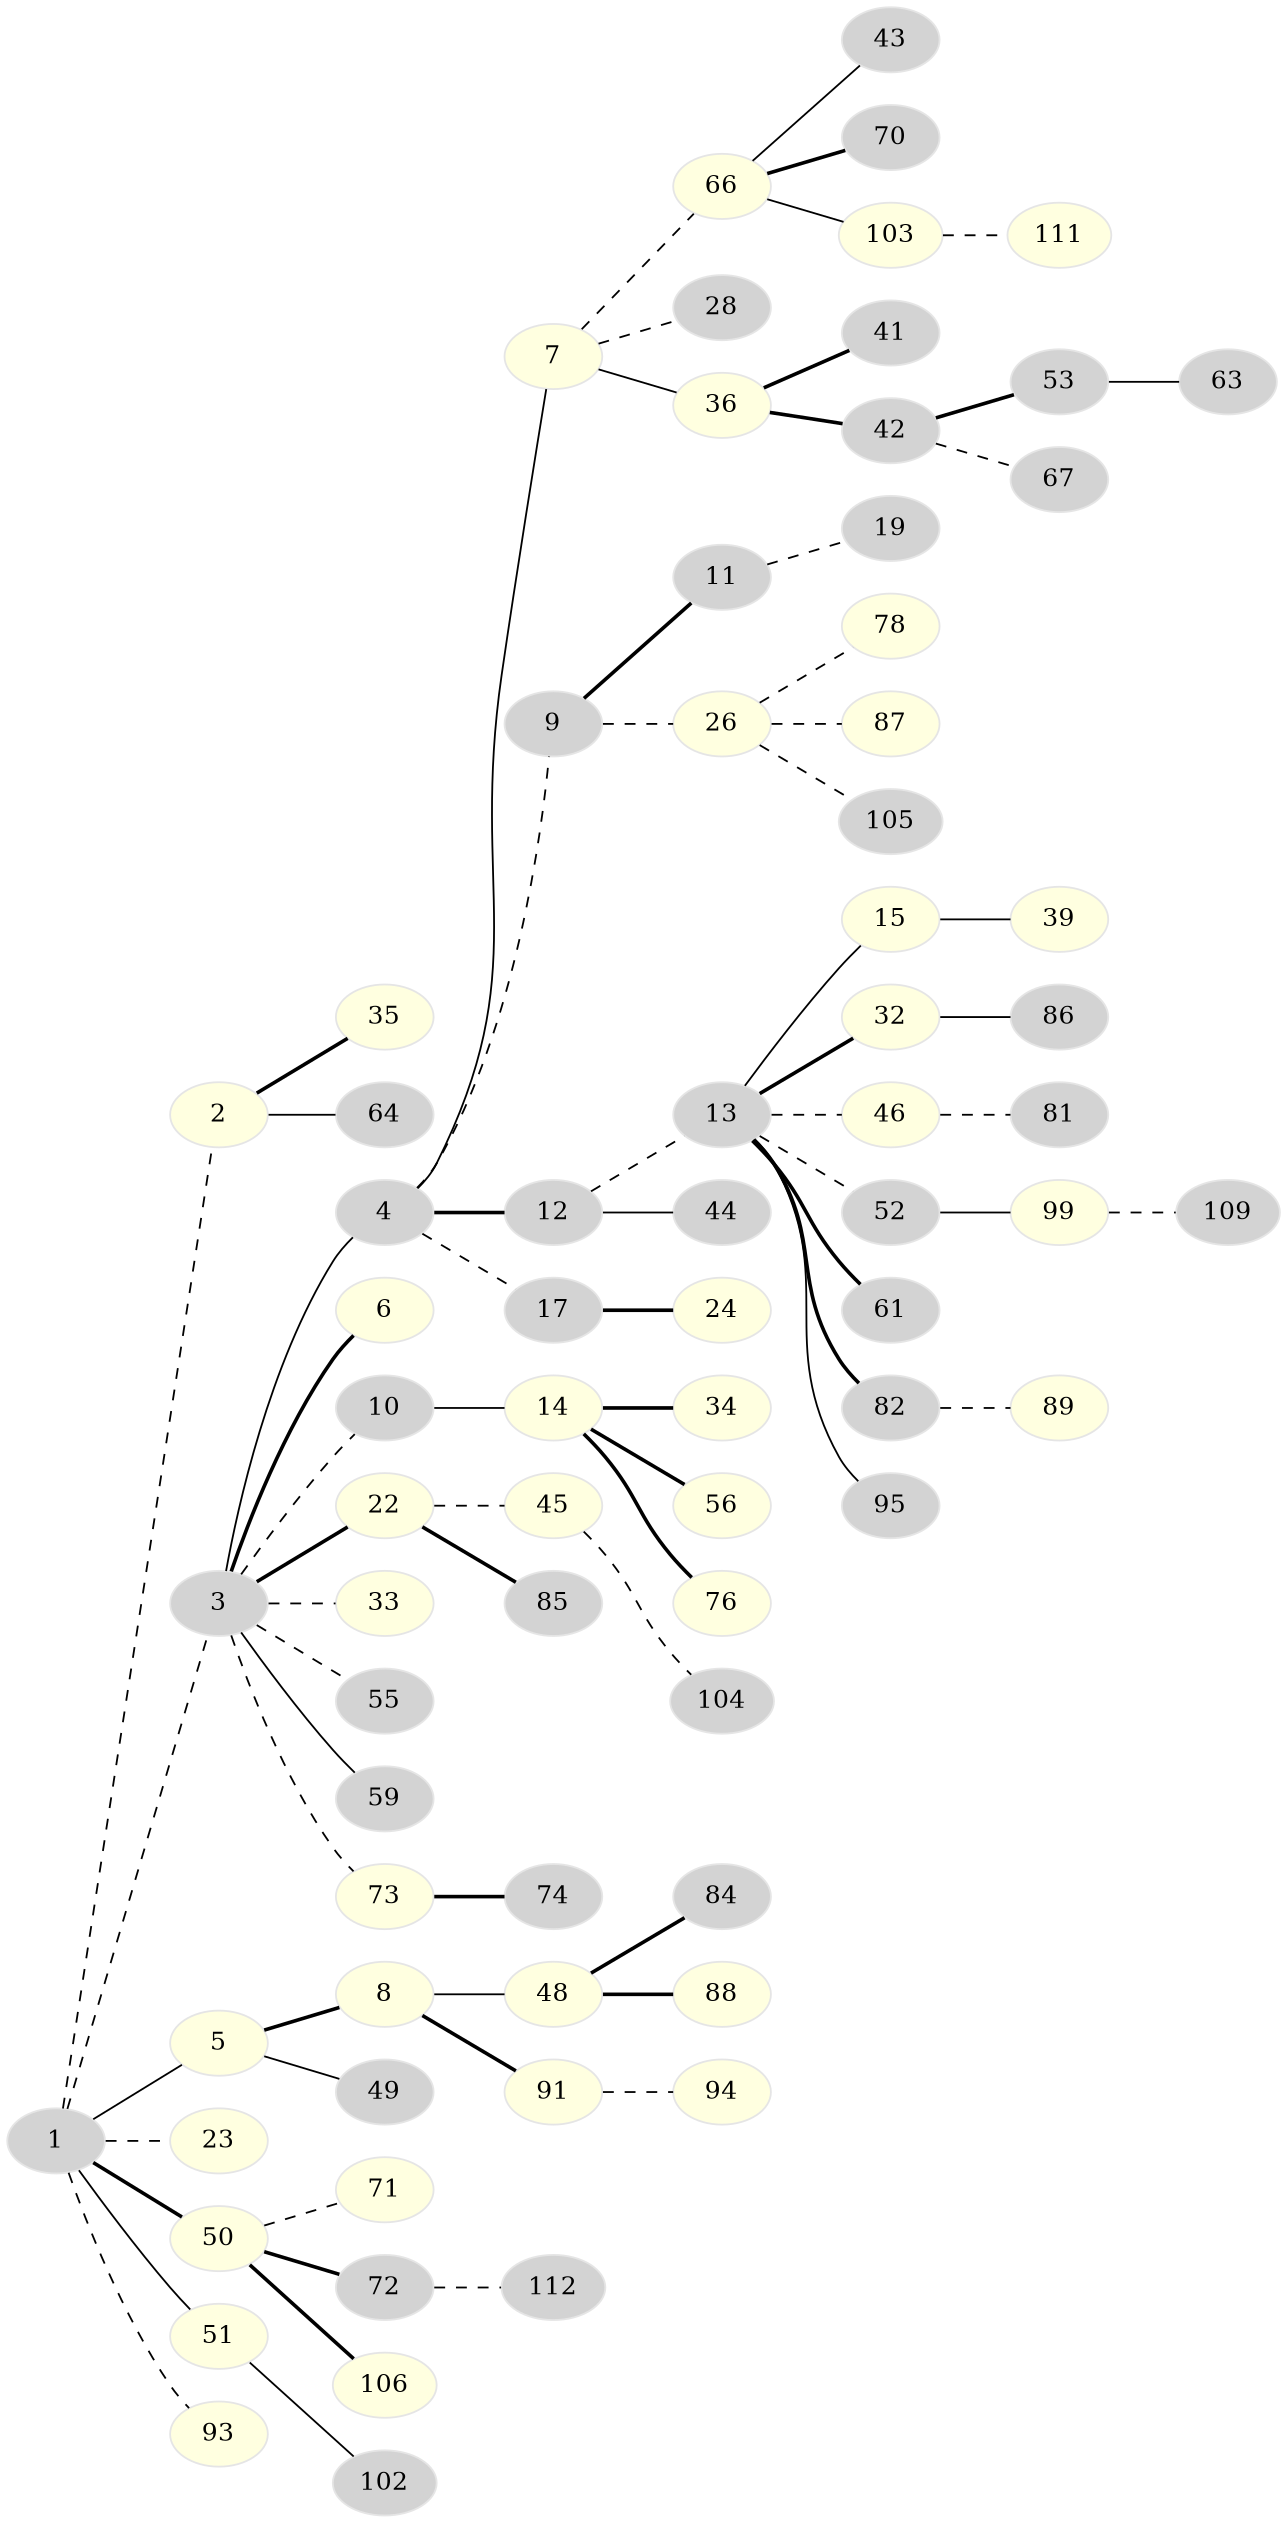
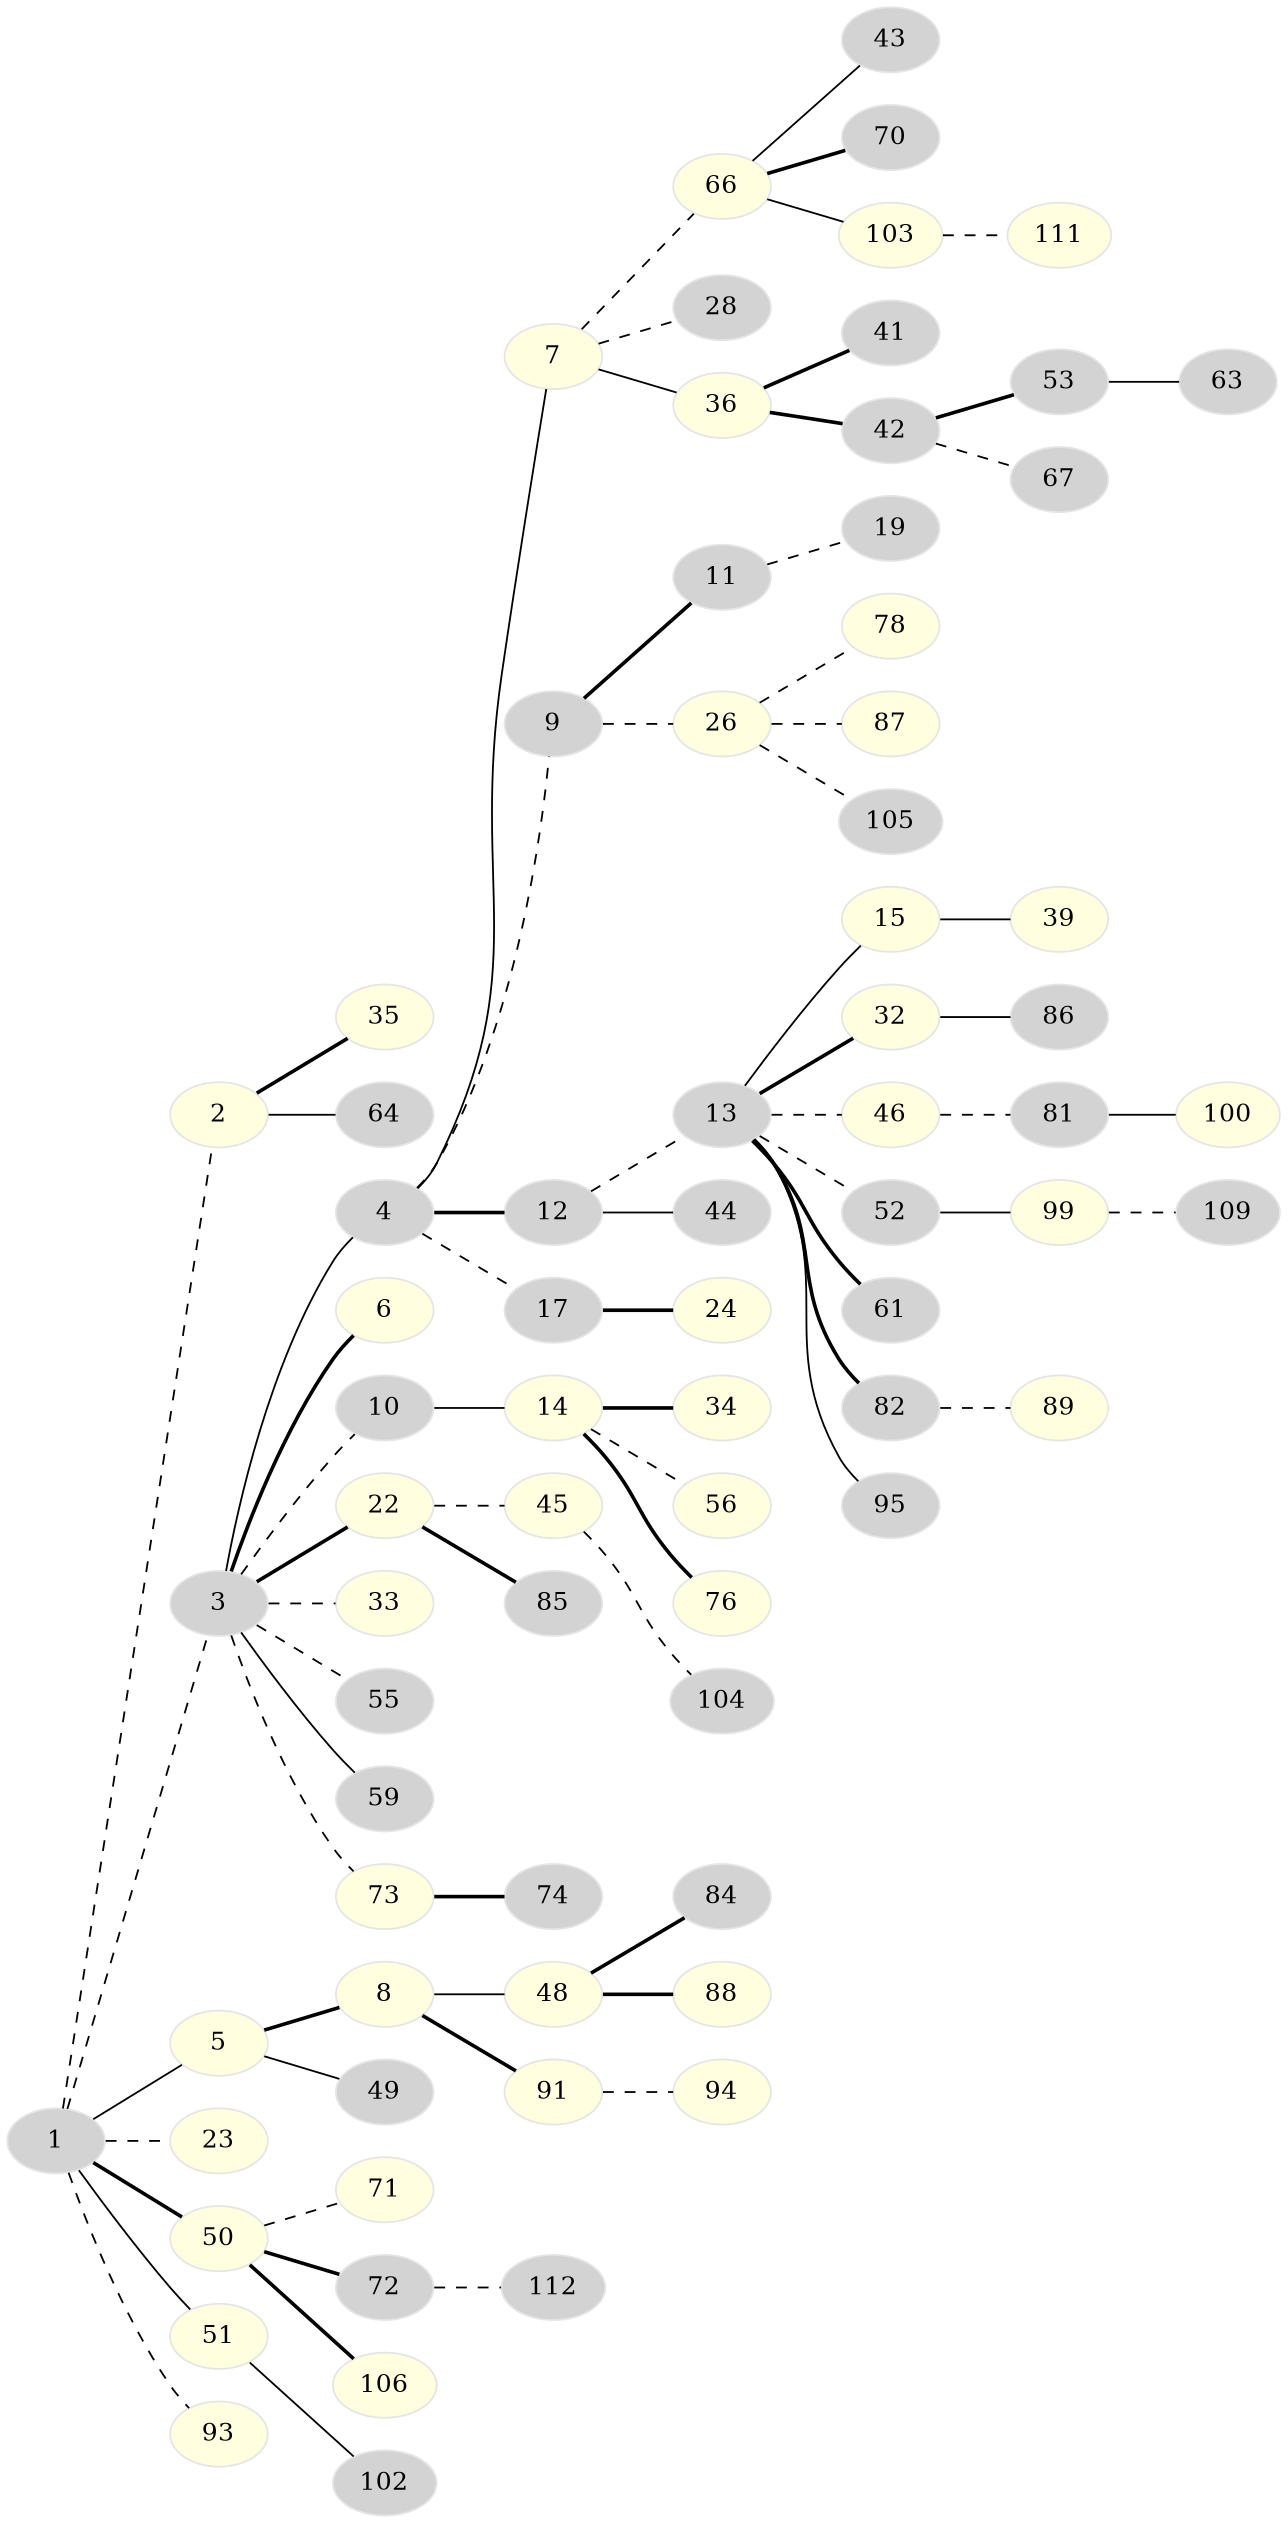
node "100": added
edge "14" -- "56": style bold -> dashed
